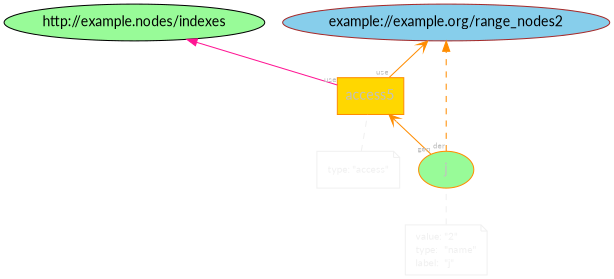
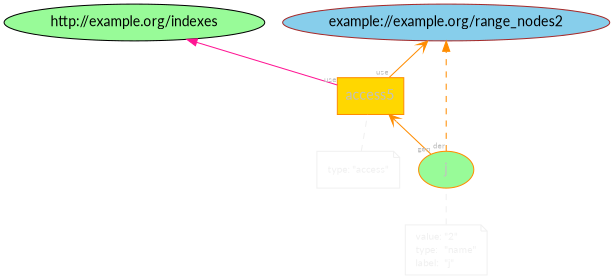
node "http://example.nodes/indexes": label "http://example.nodes/indexes" -> "http://example.org/indexes"
